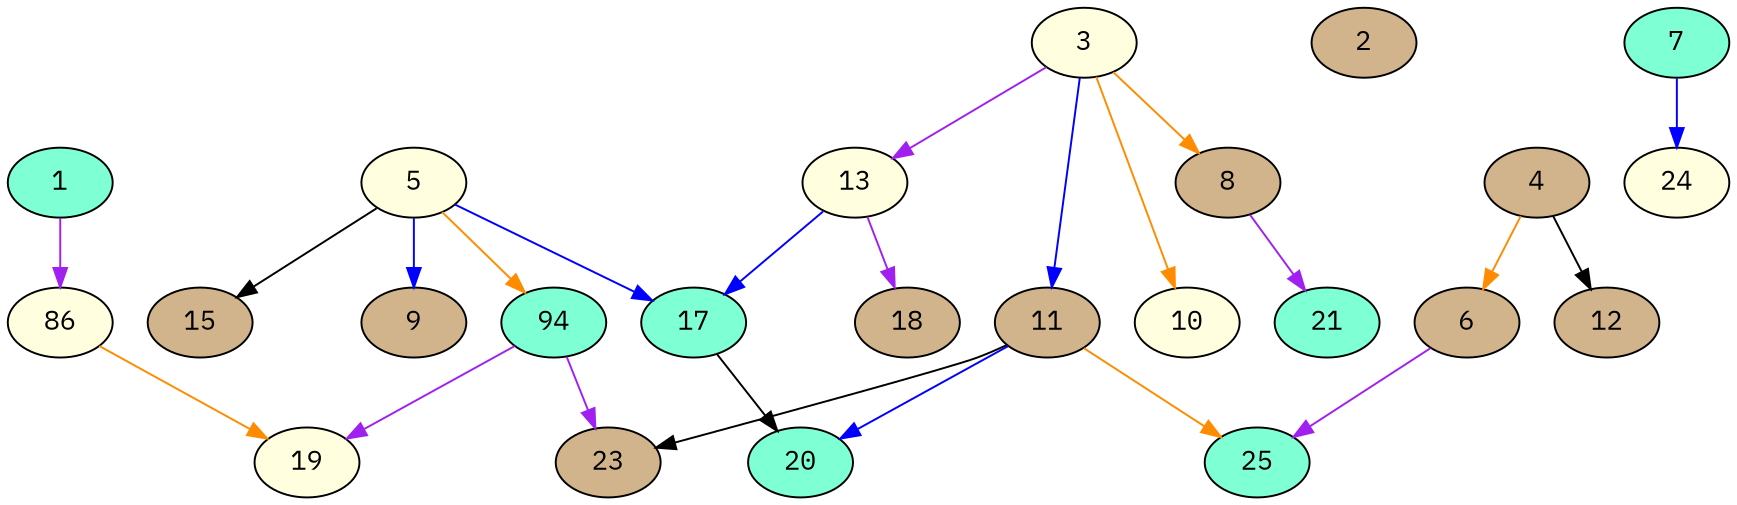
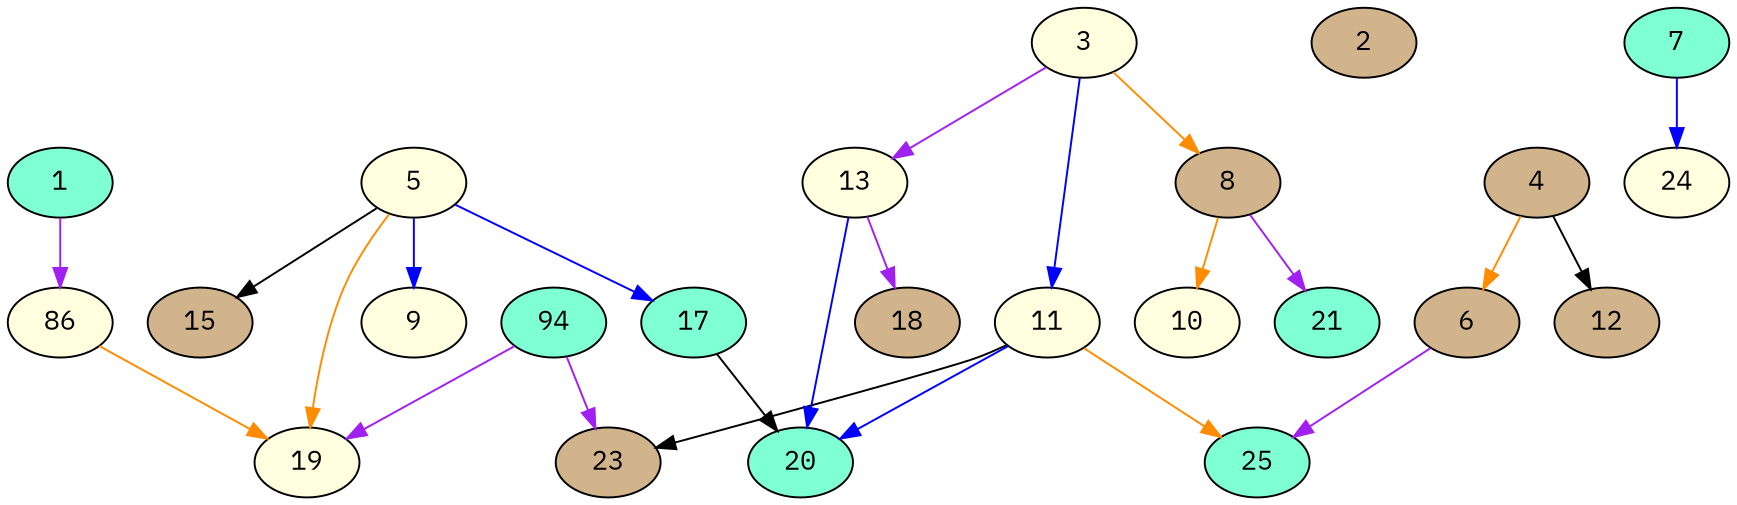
edge "3" -> "10": now "8" -> "10"
edge "5" -> "94": now "5" -> "19"
edge "13" -> "17": now "13" -> "20"
node "9": fillcolor tan -> lightyellow
node "11": fillcolor tan -> lightyellow
